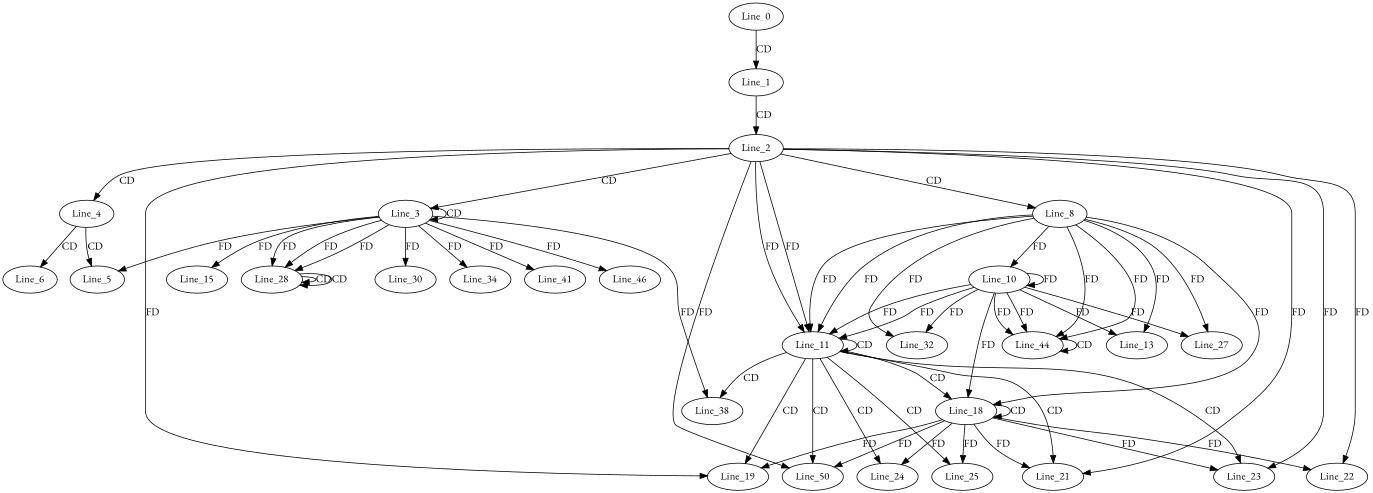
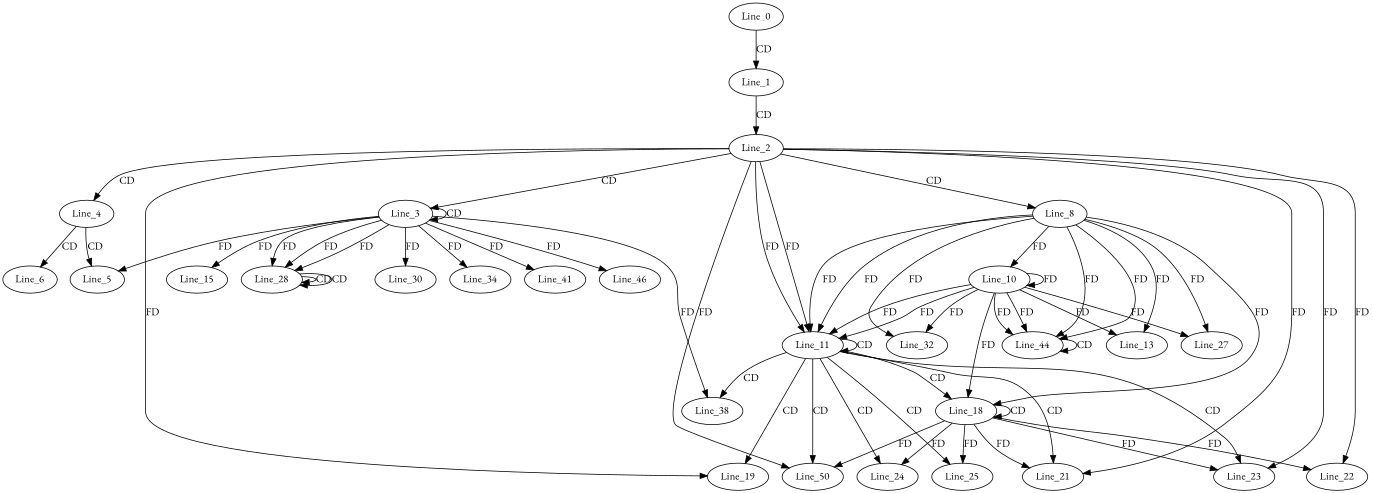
edge "Line_18" -> "Line_19": removed, label "FD"
